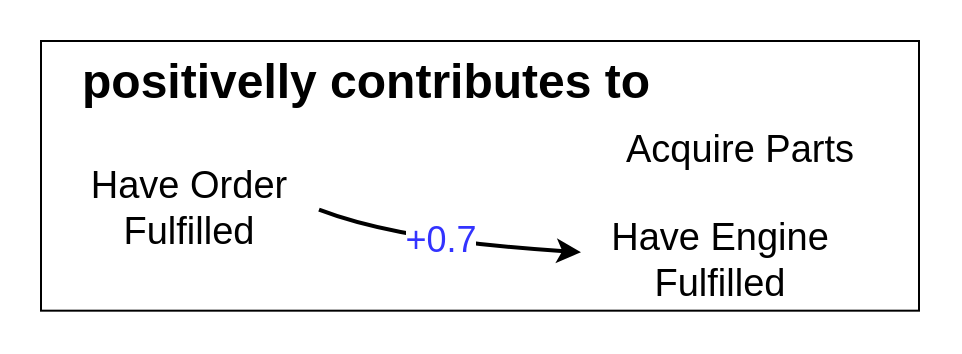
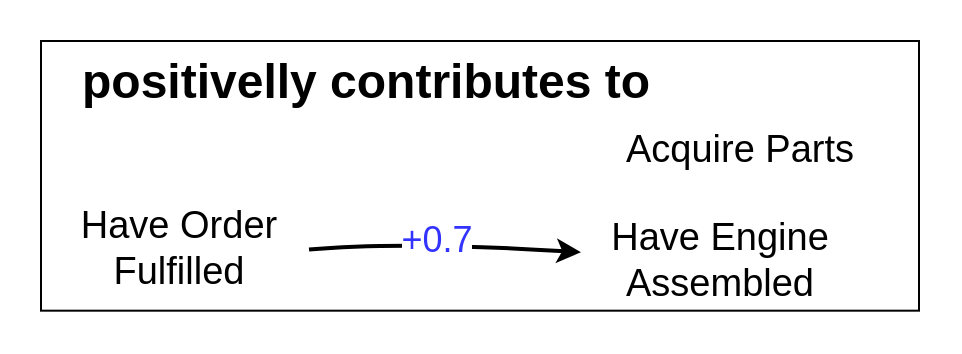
node "Have Order Fulfilled": moved (190, 210) -> (180, 250)
node "Have Engine Fulfilled": label "Have Engine Fulfilled" -> "Have Engine Assembled"
